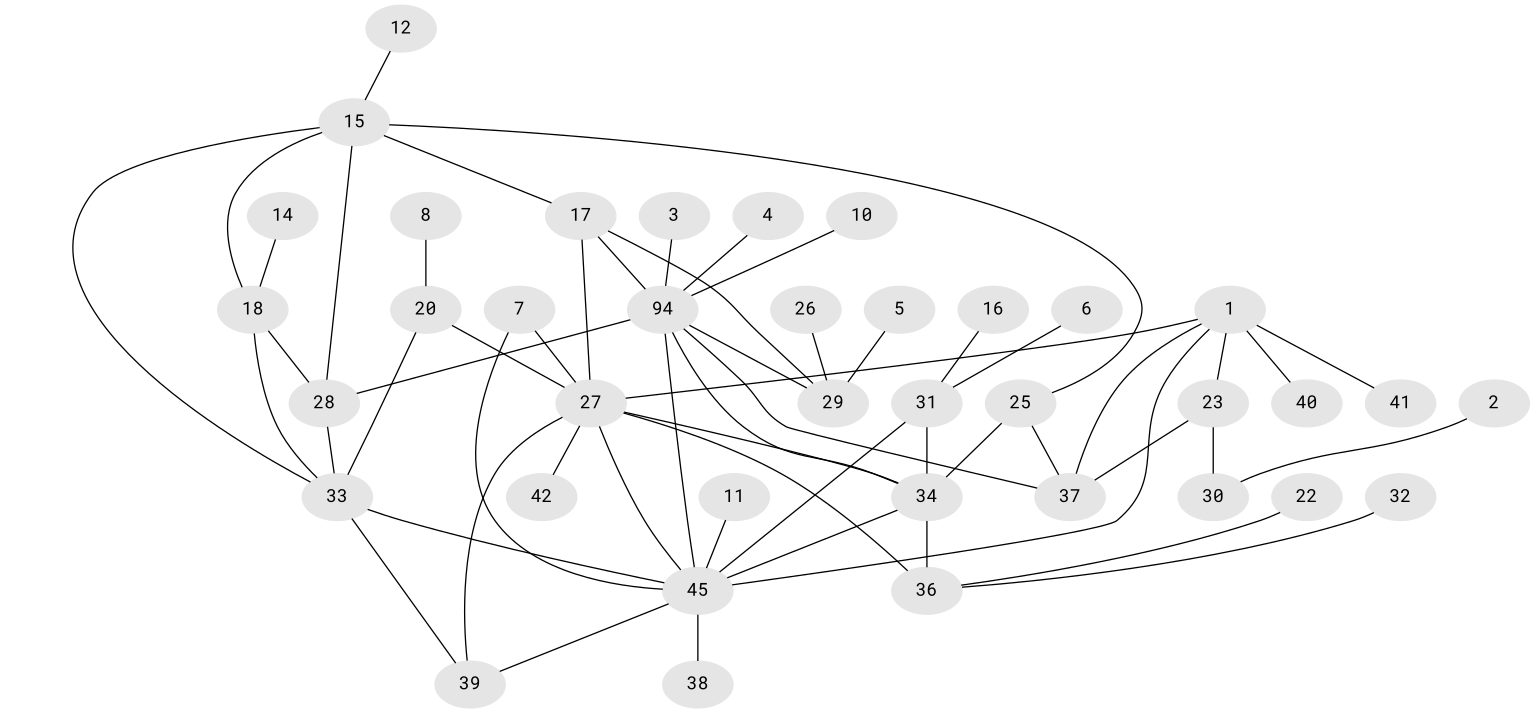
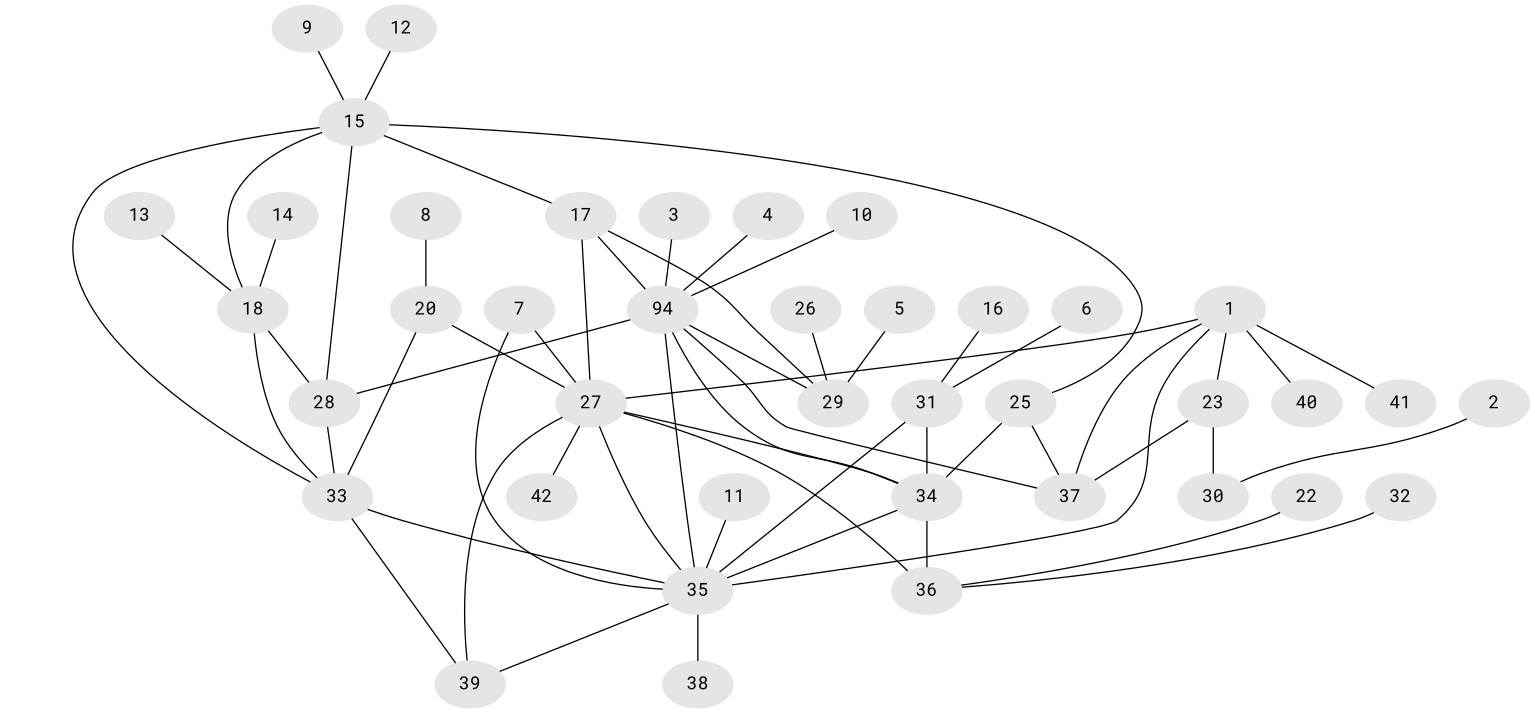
node "9": added
node "13": added
node "45": label "45" -> "35"
